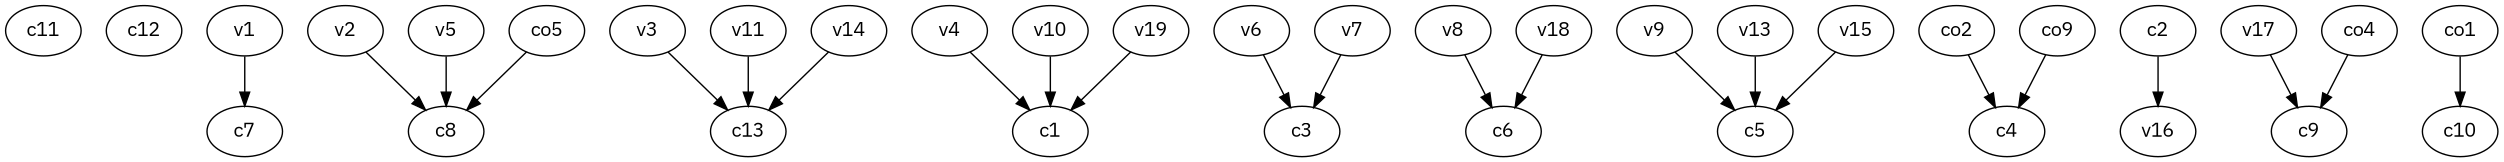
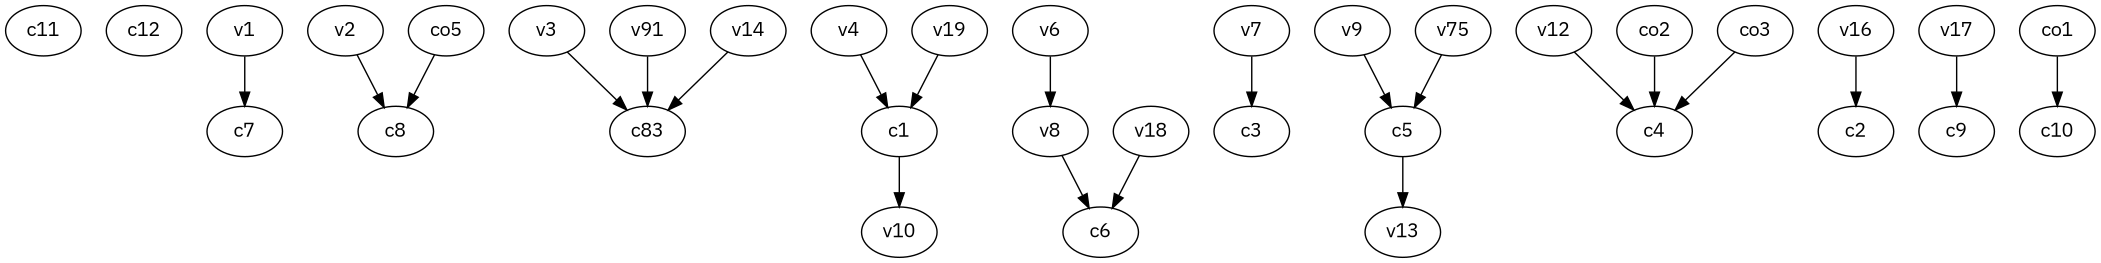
node "v5": removed
node "v11": label "v11" -> "v91"
node "v12": added
node "v15": label "v15" -> "v75"
node "co9": label "co9" -> "co3"
node "co4": removed
edge "v10" -> "c1": reversed
edge "v13" -> "c5": reversed
edge "c2" -> "v16": reversed
edge "v6" -> "c3": now "v6" -> "v8"
node "c13": label "c13" -> "c83"
